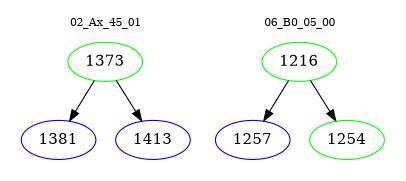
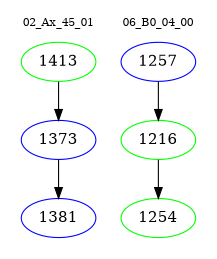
cluster "06_B0_05_00": label "06_B0_05_00" -> "06_B0_04_00"
node "1373": color green -> blue
edge "1373" -> "1413": reversed
edge "1216" -> "1257": reversed
node "1413": color blue -> green
